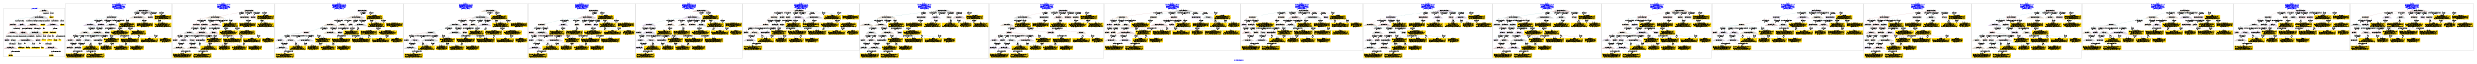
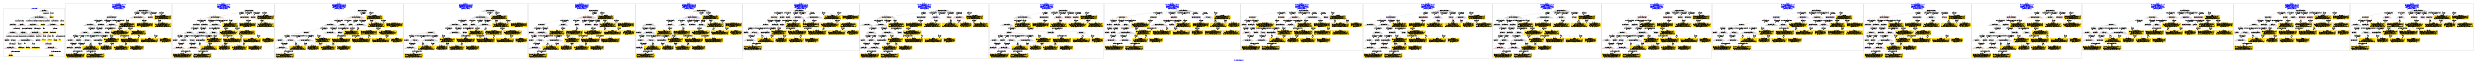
node "name": removed
